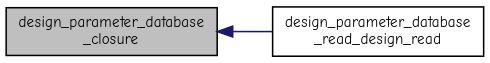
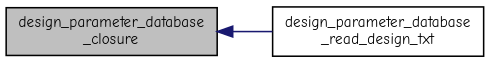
node "design_parameter_database _read_design_read": label "design_parameter_database _read_design_read" -> "design_parameter_database _read_design_txt"
